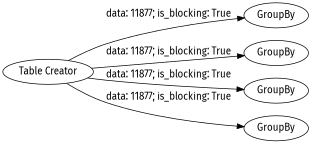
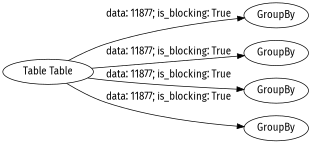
node "Table Creator": label "Table Creator" -> "Table Table"
